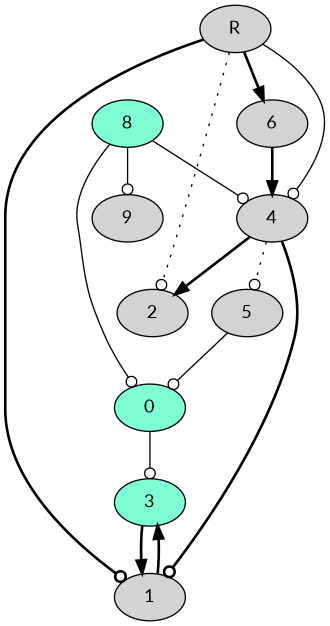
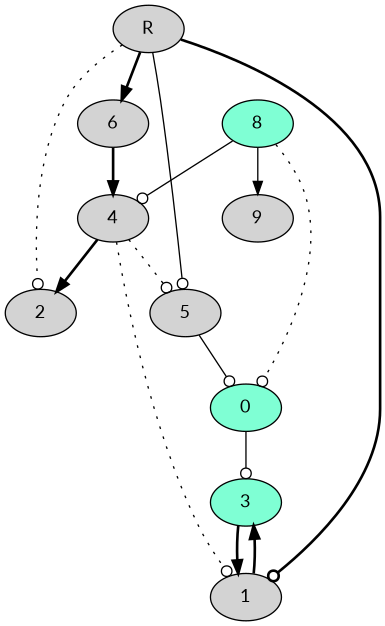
edge "R" -> "4": now "R" -> "5"
edge "8" -> "9": arrowhead odot -> normal
edge "8" -> "0": style solid -> dotted
edge "4" -> "1": style bold -> dotted
